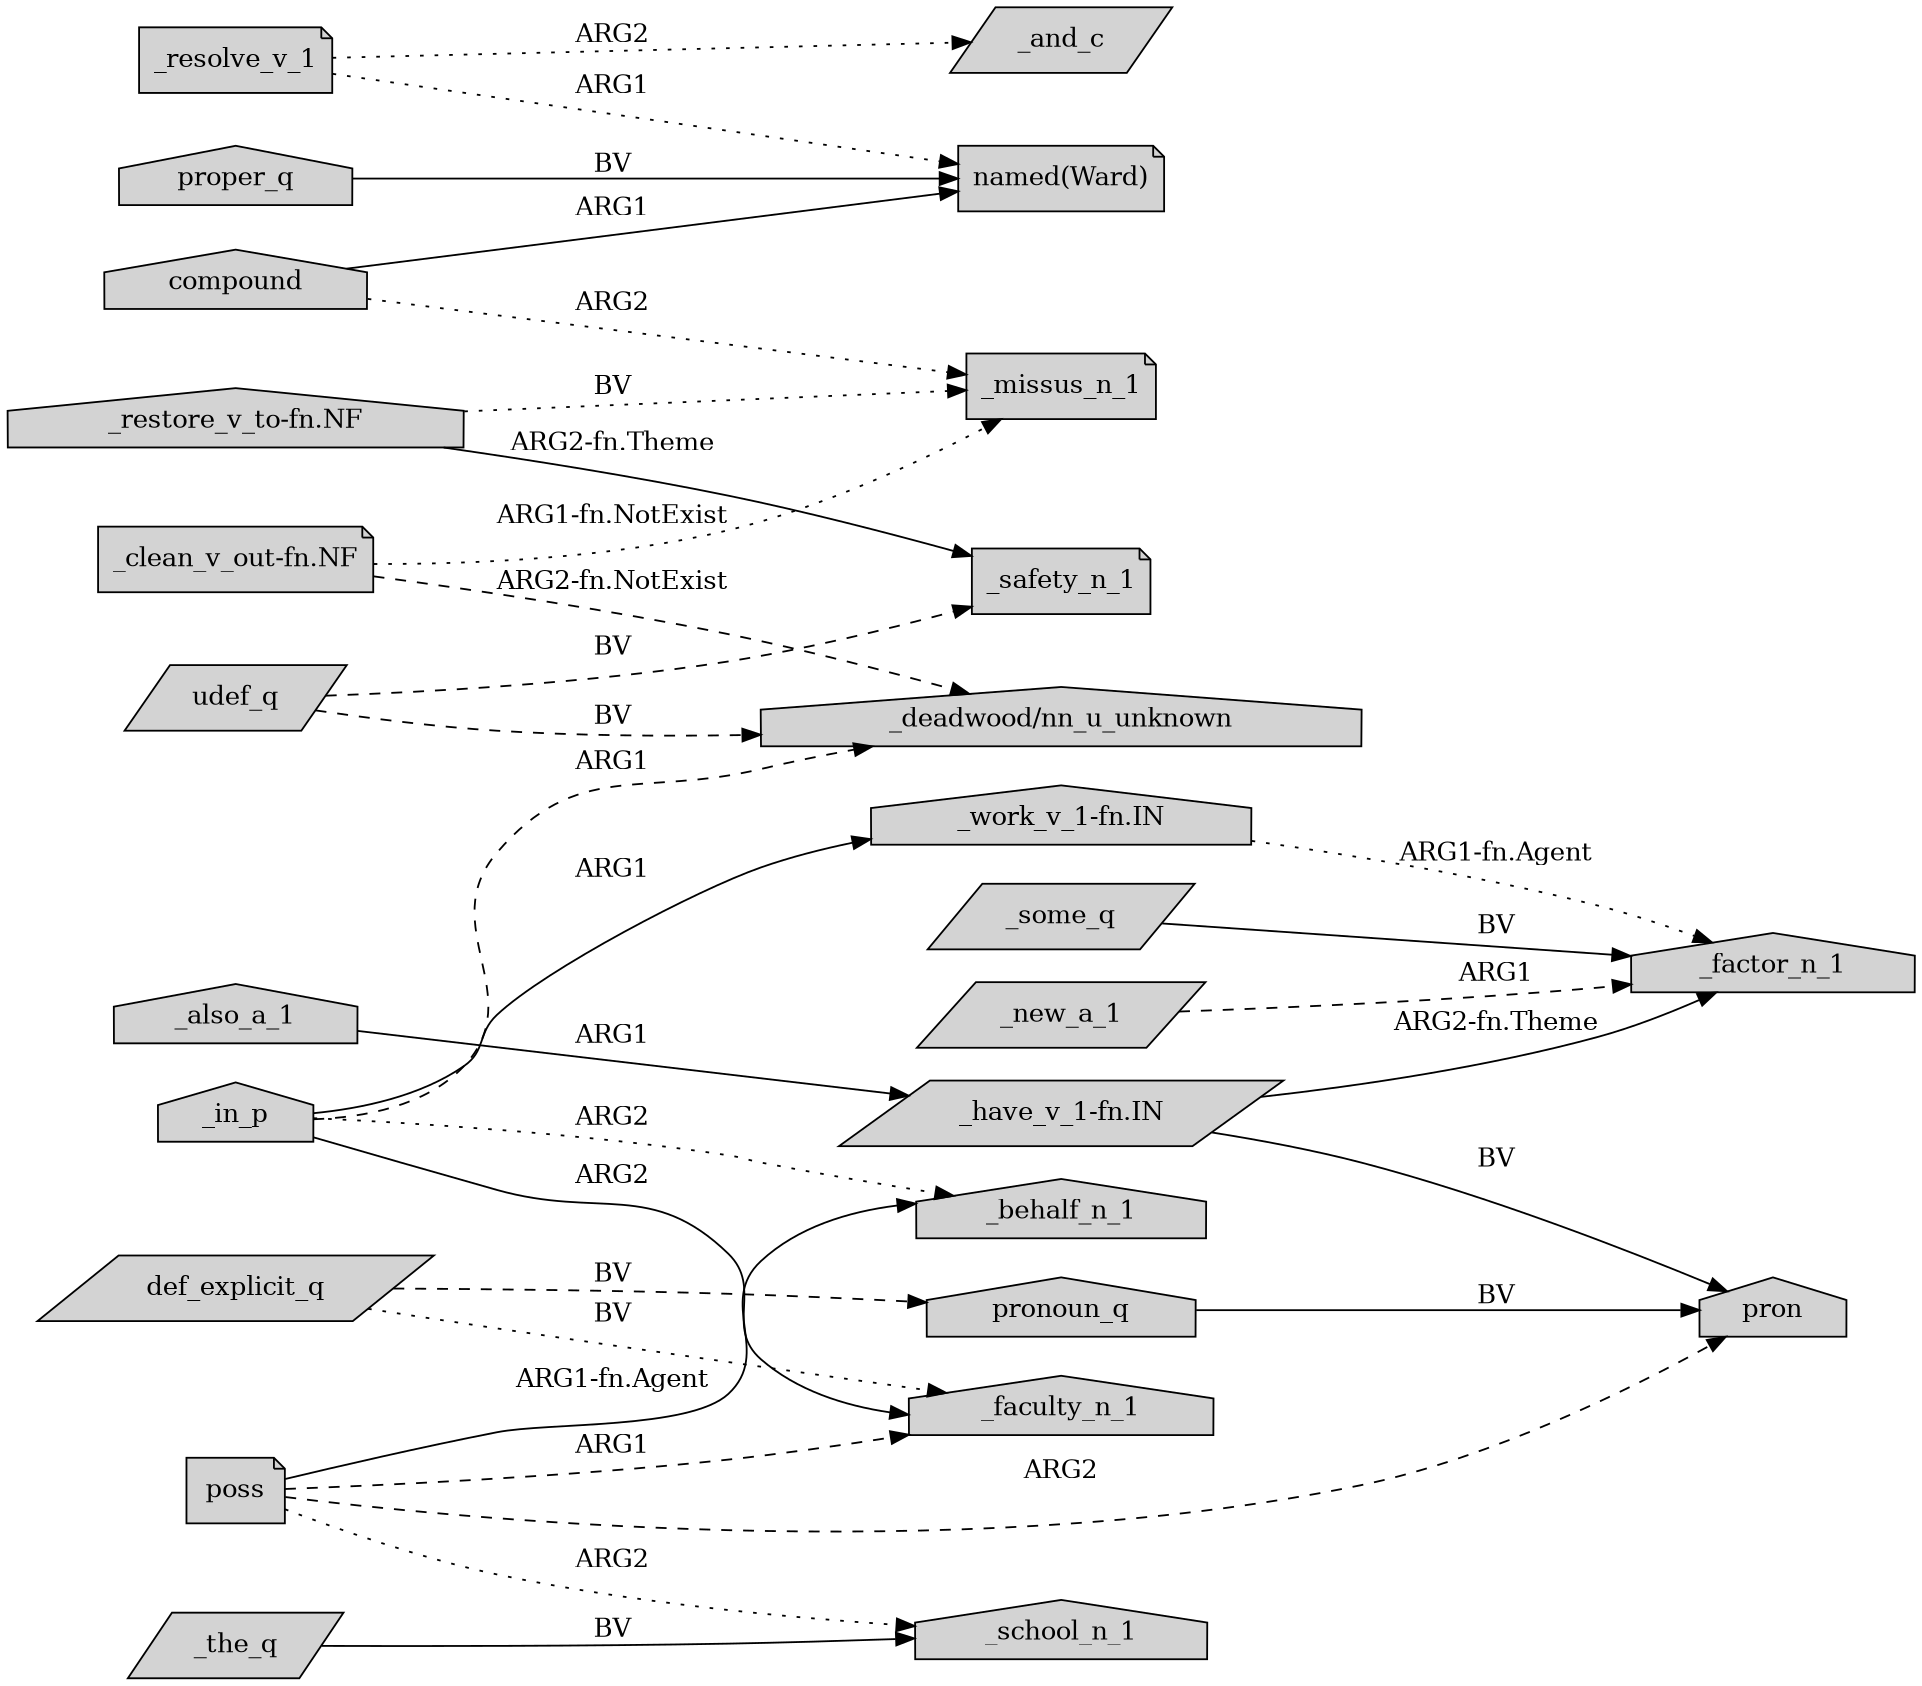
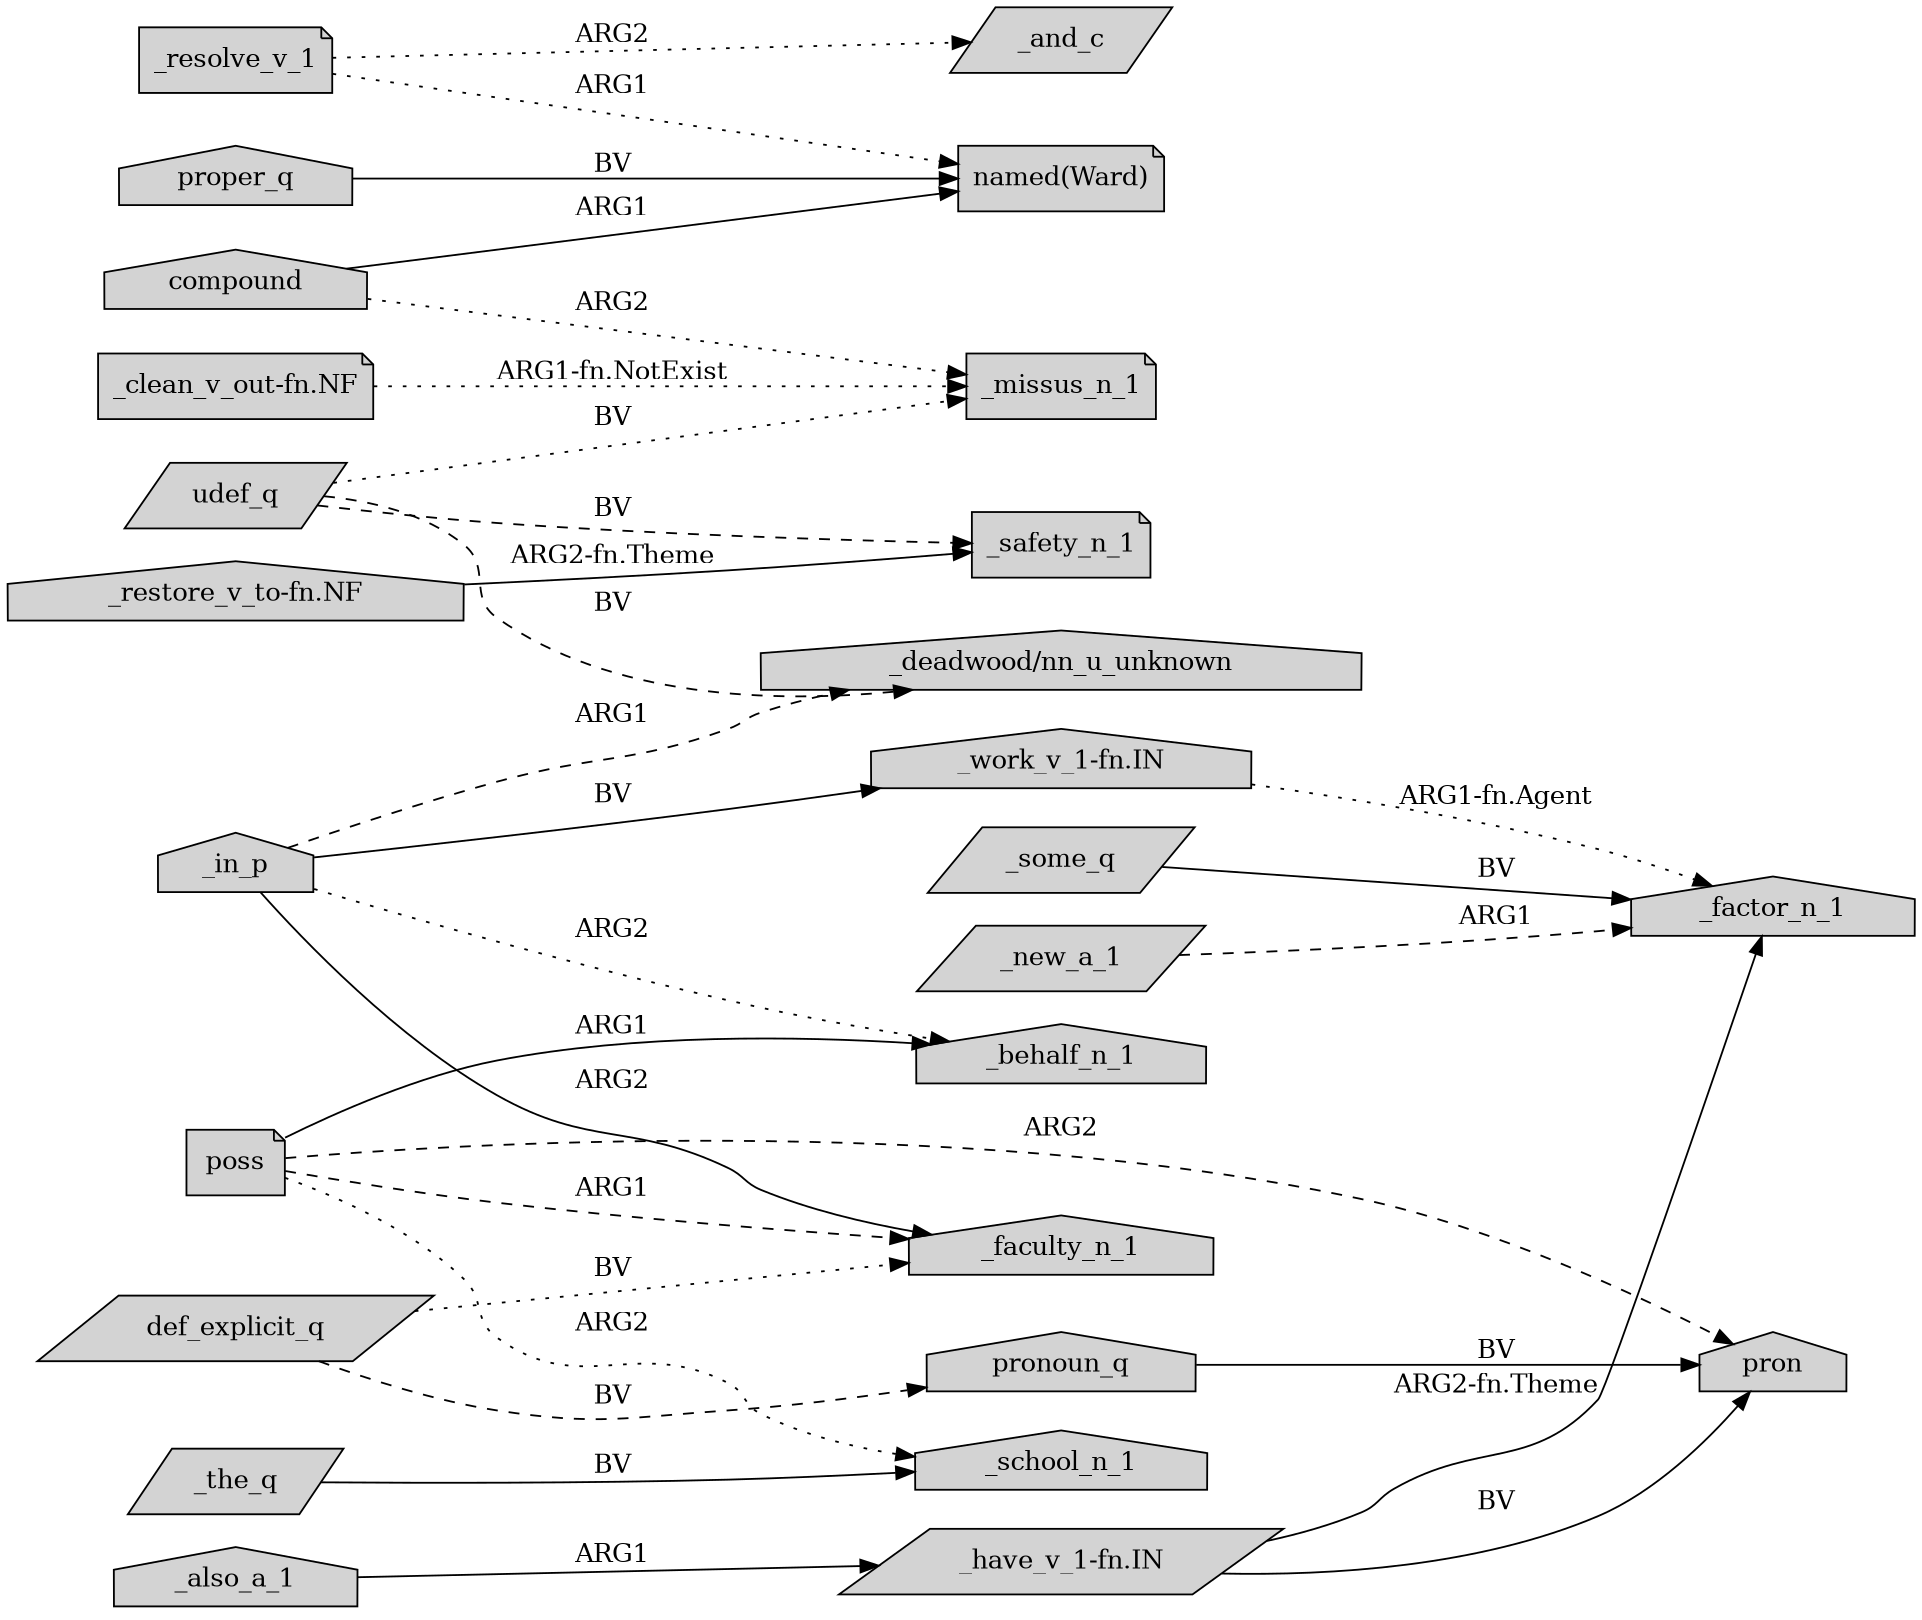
edge "_restore_v_to-fn.NF" -> "_missus_n_1": now "udef_q" -> "_missus_n_1"
edge "_clean_v_out-fn.NF" -> "_deadwood/nn_u_unknown": removed, label "ARG2-fn.NotExist"
edge "_in_p" -> "_work_v_1-fn.IN": label "ARG1" -> "BV"
edge "poss" -> "_behalf_n_1": label "ARG1-fn.Agent" -> "ARG1"
